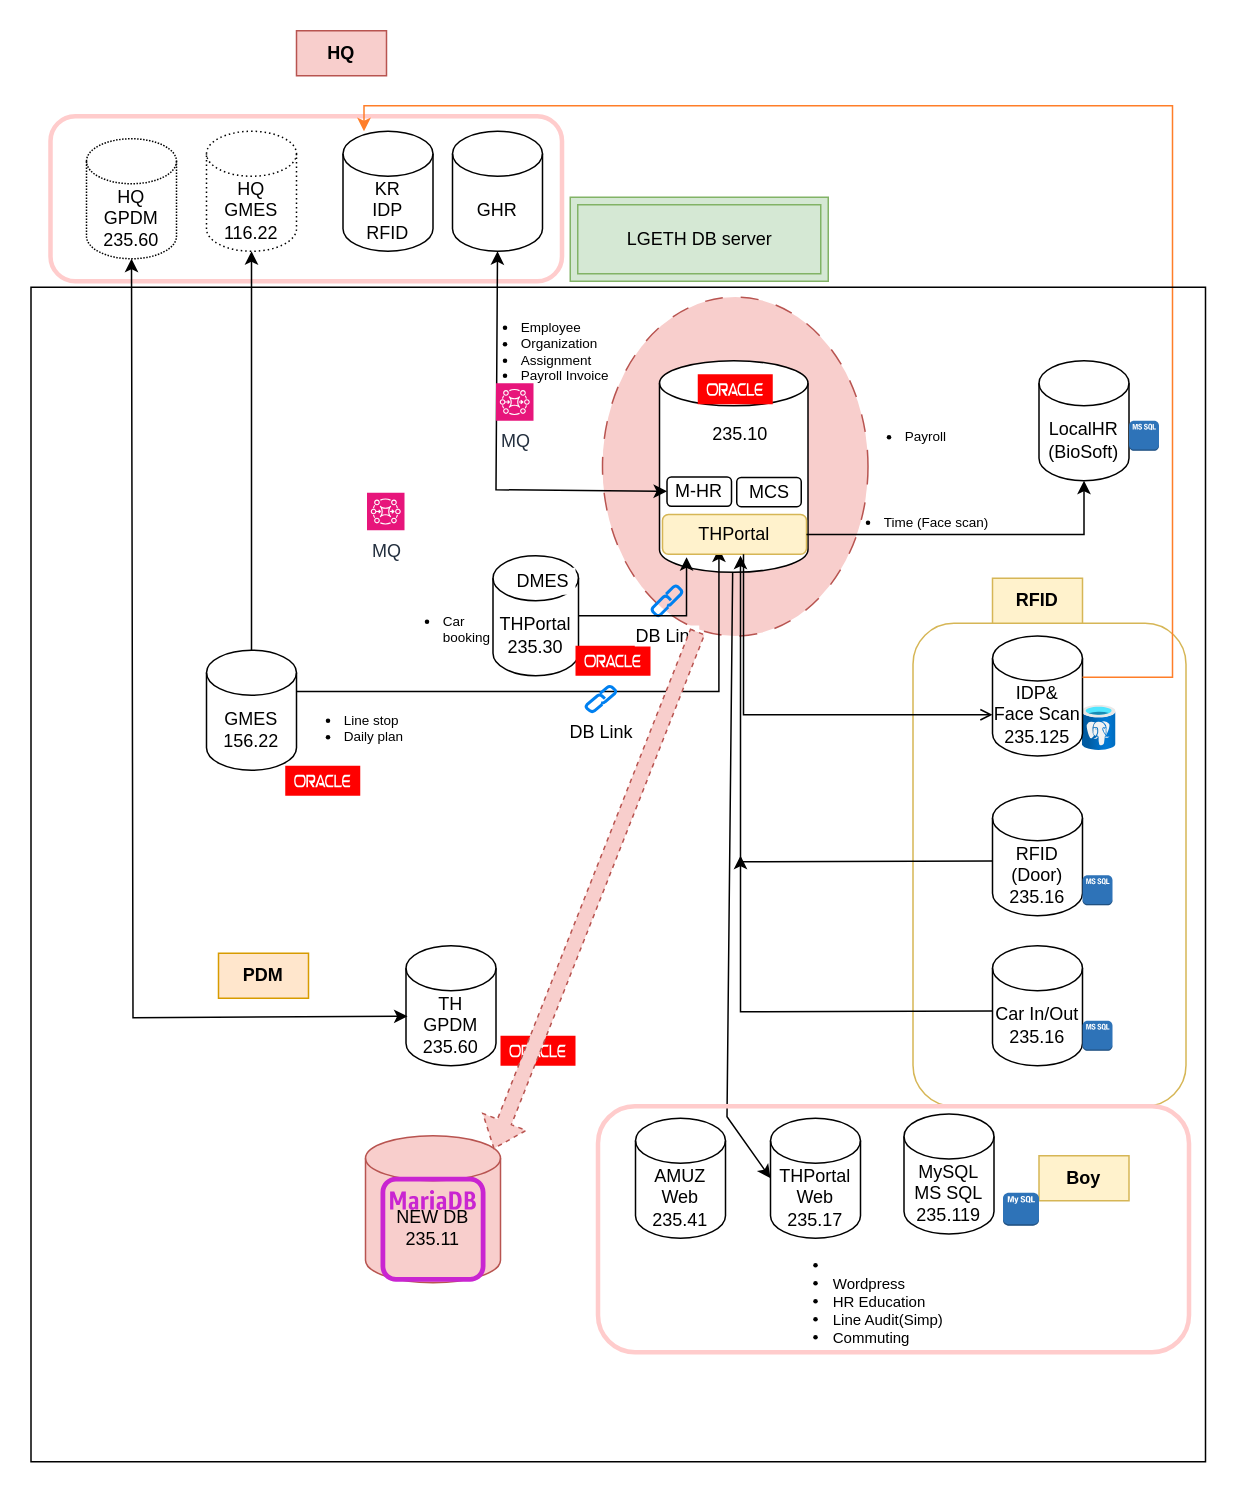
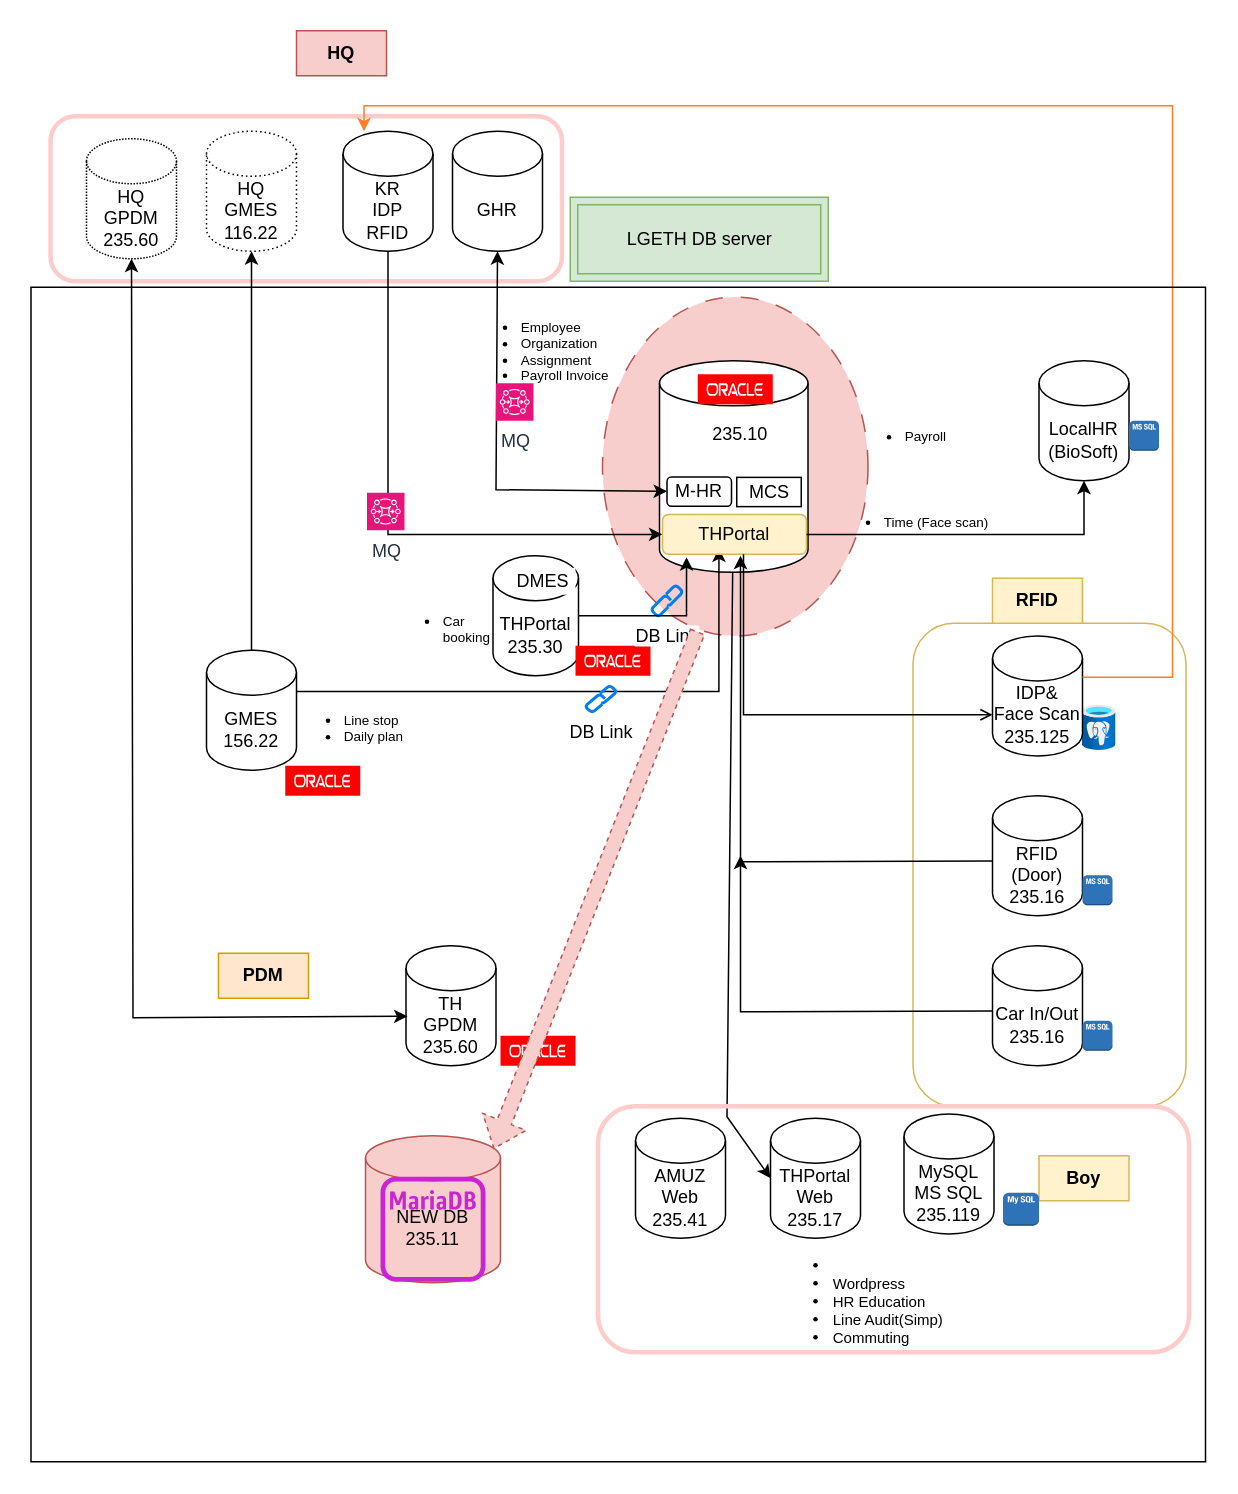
node "MCS": shape rounded rectangle -> rectangle
edge "KR IDP RFID" -> "THPortal": added
